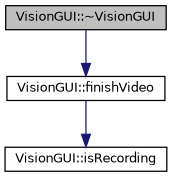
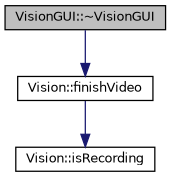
node "VisionGUI::finishVideo": label "VisionGUI::finishVideo" -> "Vision::finishVideo"
node "VisionGUI::isRecording": label "VisionGUI::isRecording" -> "Vision::isRecording"
